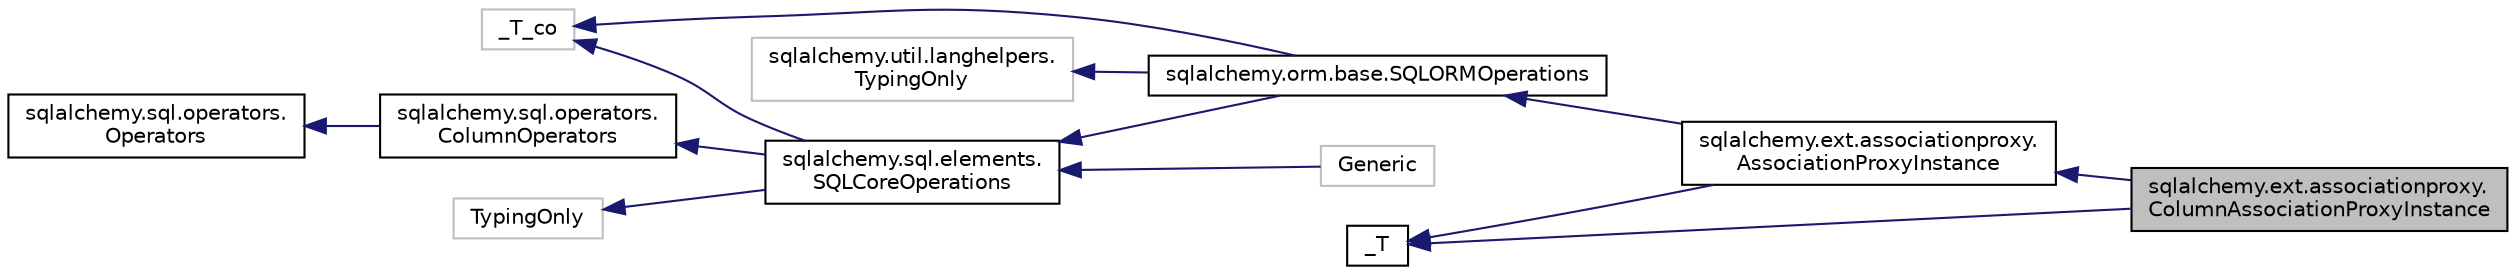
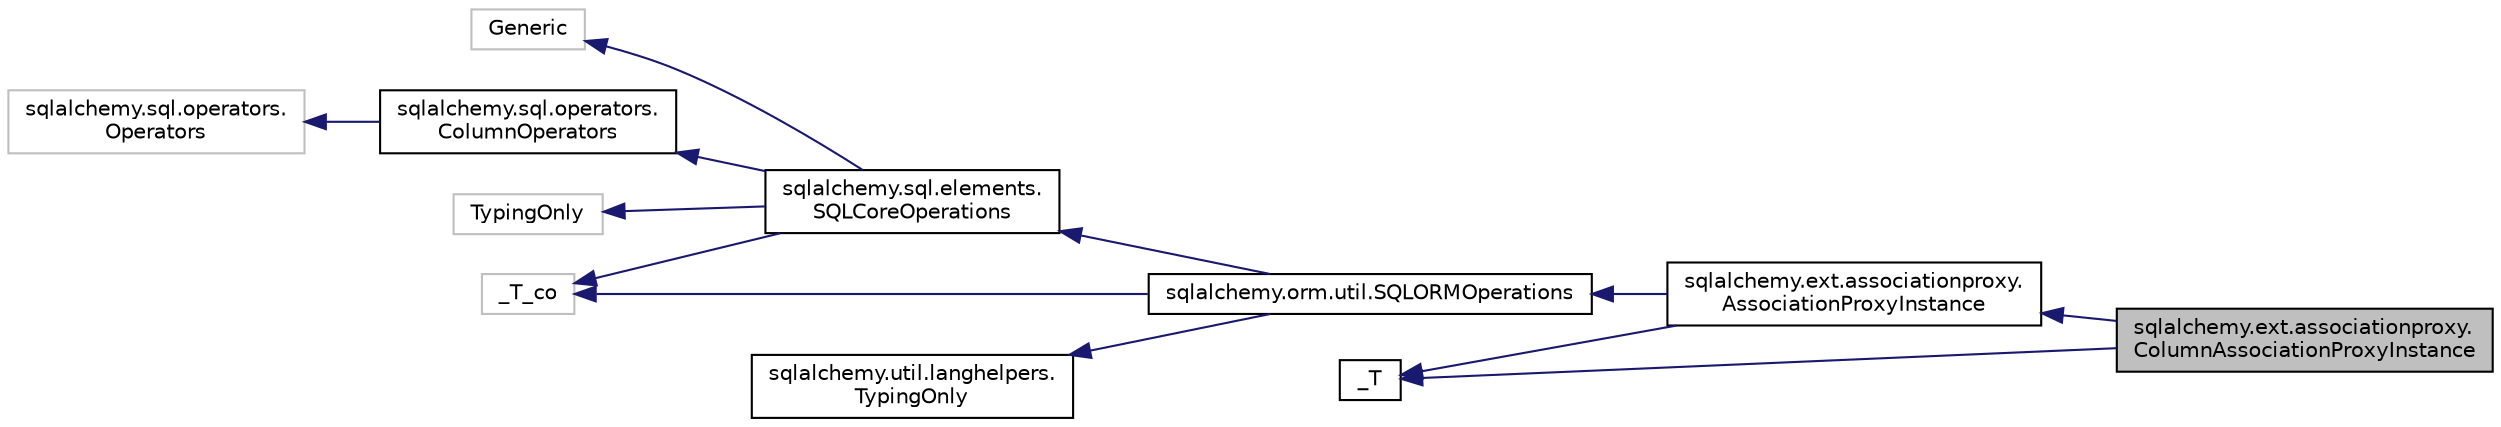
node "sqlalchemy.util.langhelpers. TypingOnly": color grey75 -> black
node "sqlalchemy.orm.base.SQLORMOperations": label "sqlalchemy.orm.base.SQLORMOperations" -> "sqlalchemy.orm.util.SQLORMOperations"
node "sqlalchemy.sql.operators. Operators": color black -> grey75
edge "Generic" -> "sqlalchemy.sql.elements. SQLCoreOperations": reversed
